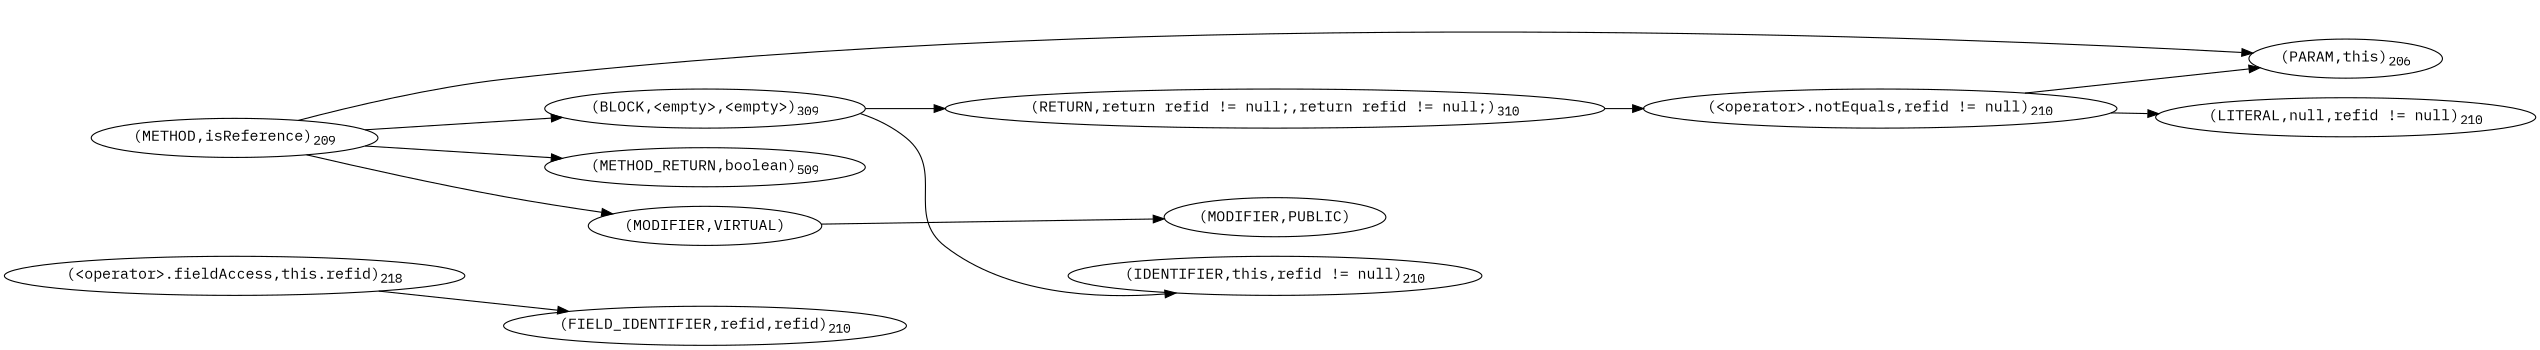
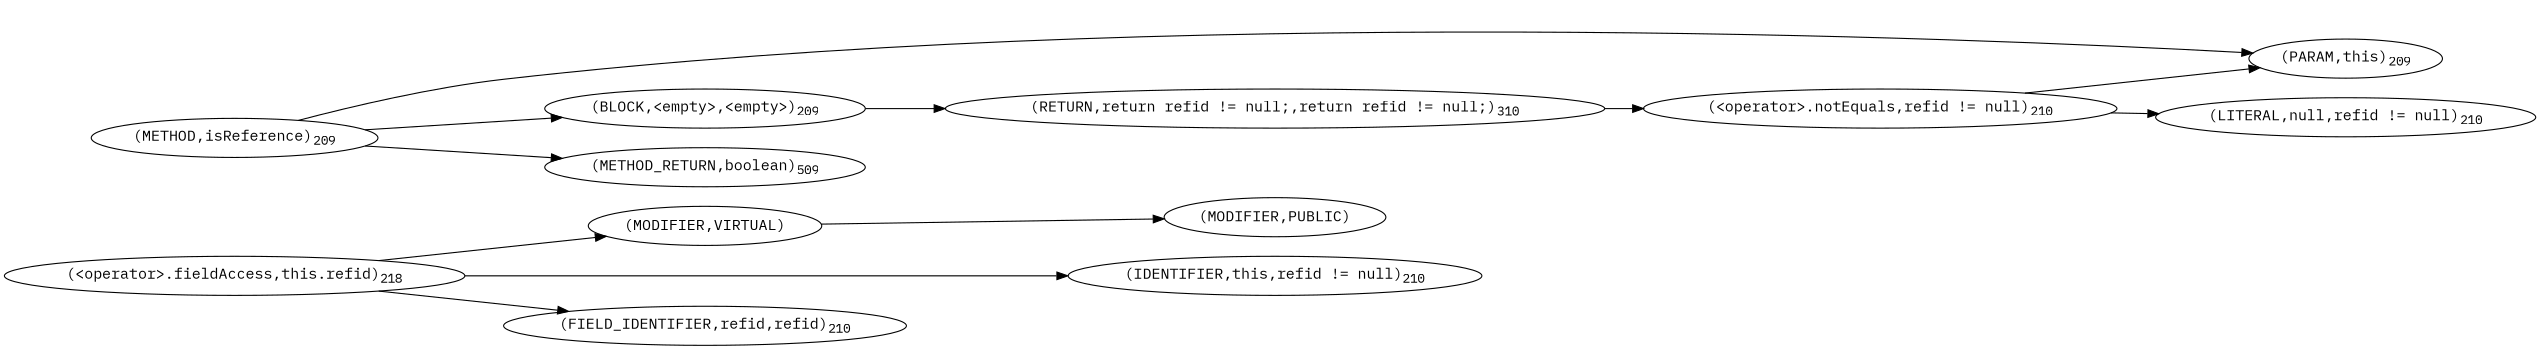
node "(PARAM,this)": text "206" -> "209"
node "(BLOCK,<empty>,<empty>)": text "309" -> "209"
edge "(METHOD,isReference)" -> "(MODIFIER,VIRTUAL)": now "(<operator>.fieldAccess,this.refid)" -> "(MODIFIER,VIRTUAL)"
edge "(BLOCK,<empty>,<empty>)" -> "(IDENTIFIER,this,refid != null)": now "(<operator>.fieldAccess,this.refid)" -> "(IDENTIFIER,this,refid != null)"
